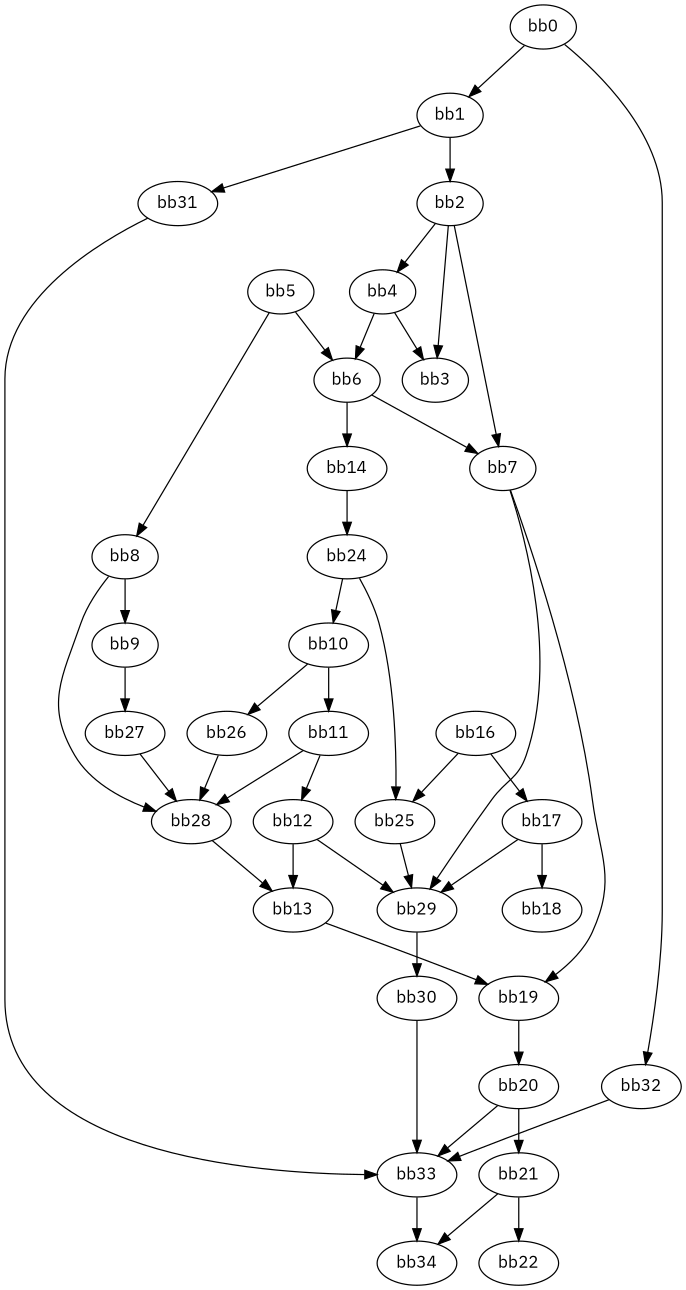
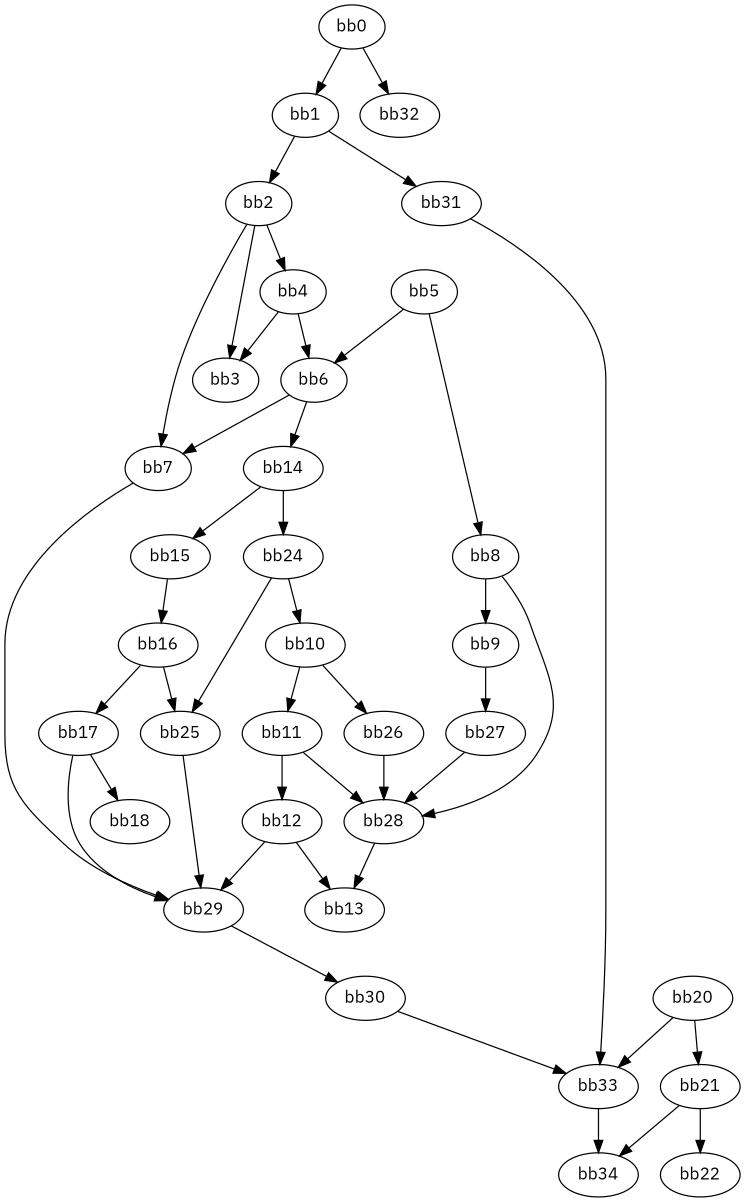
node "bb15": added
node "bb19": removed
edge "bb32" -> "bb33": removed
